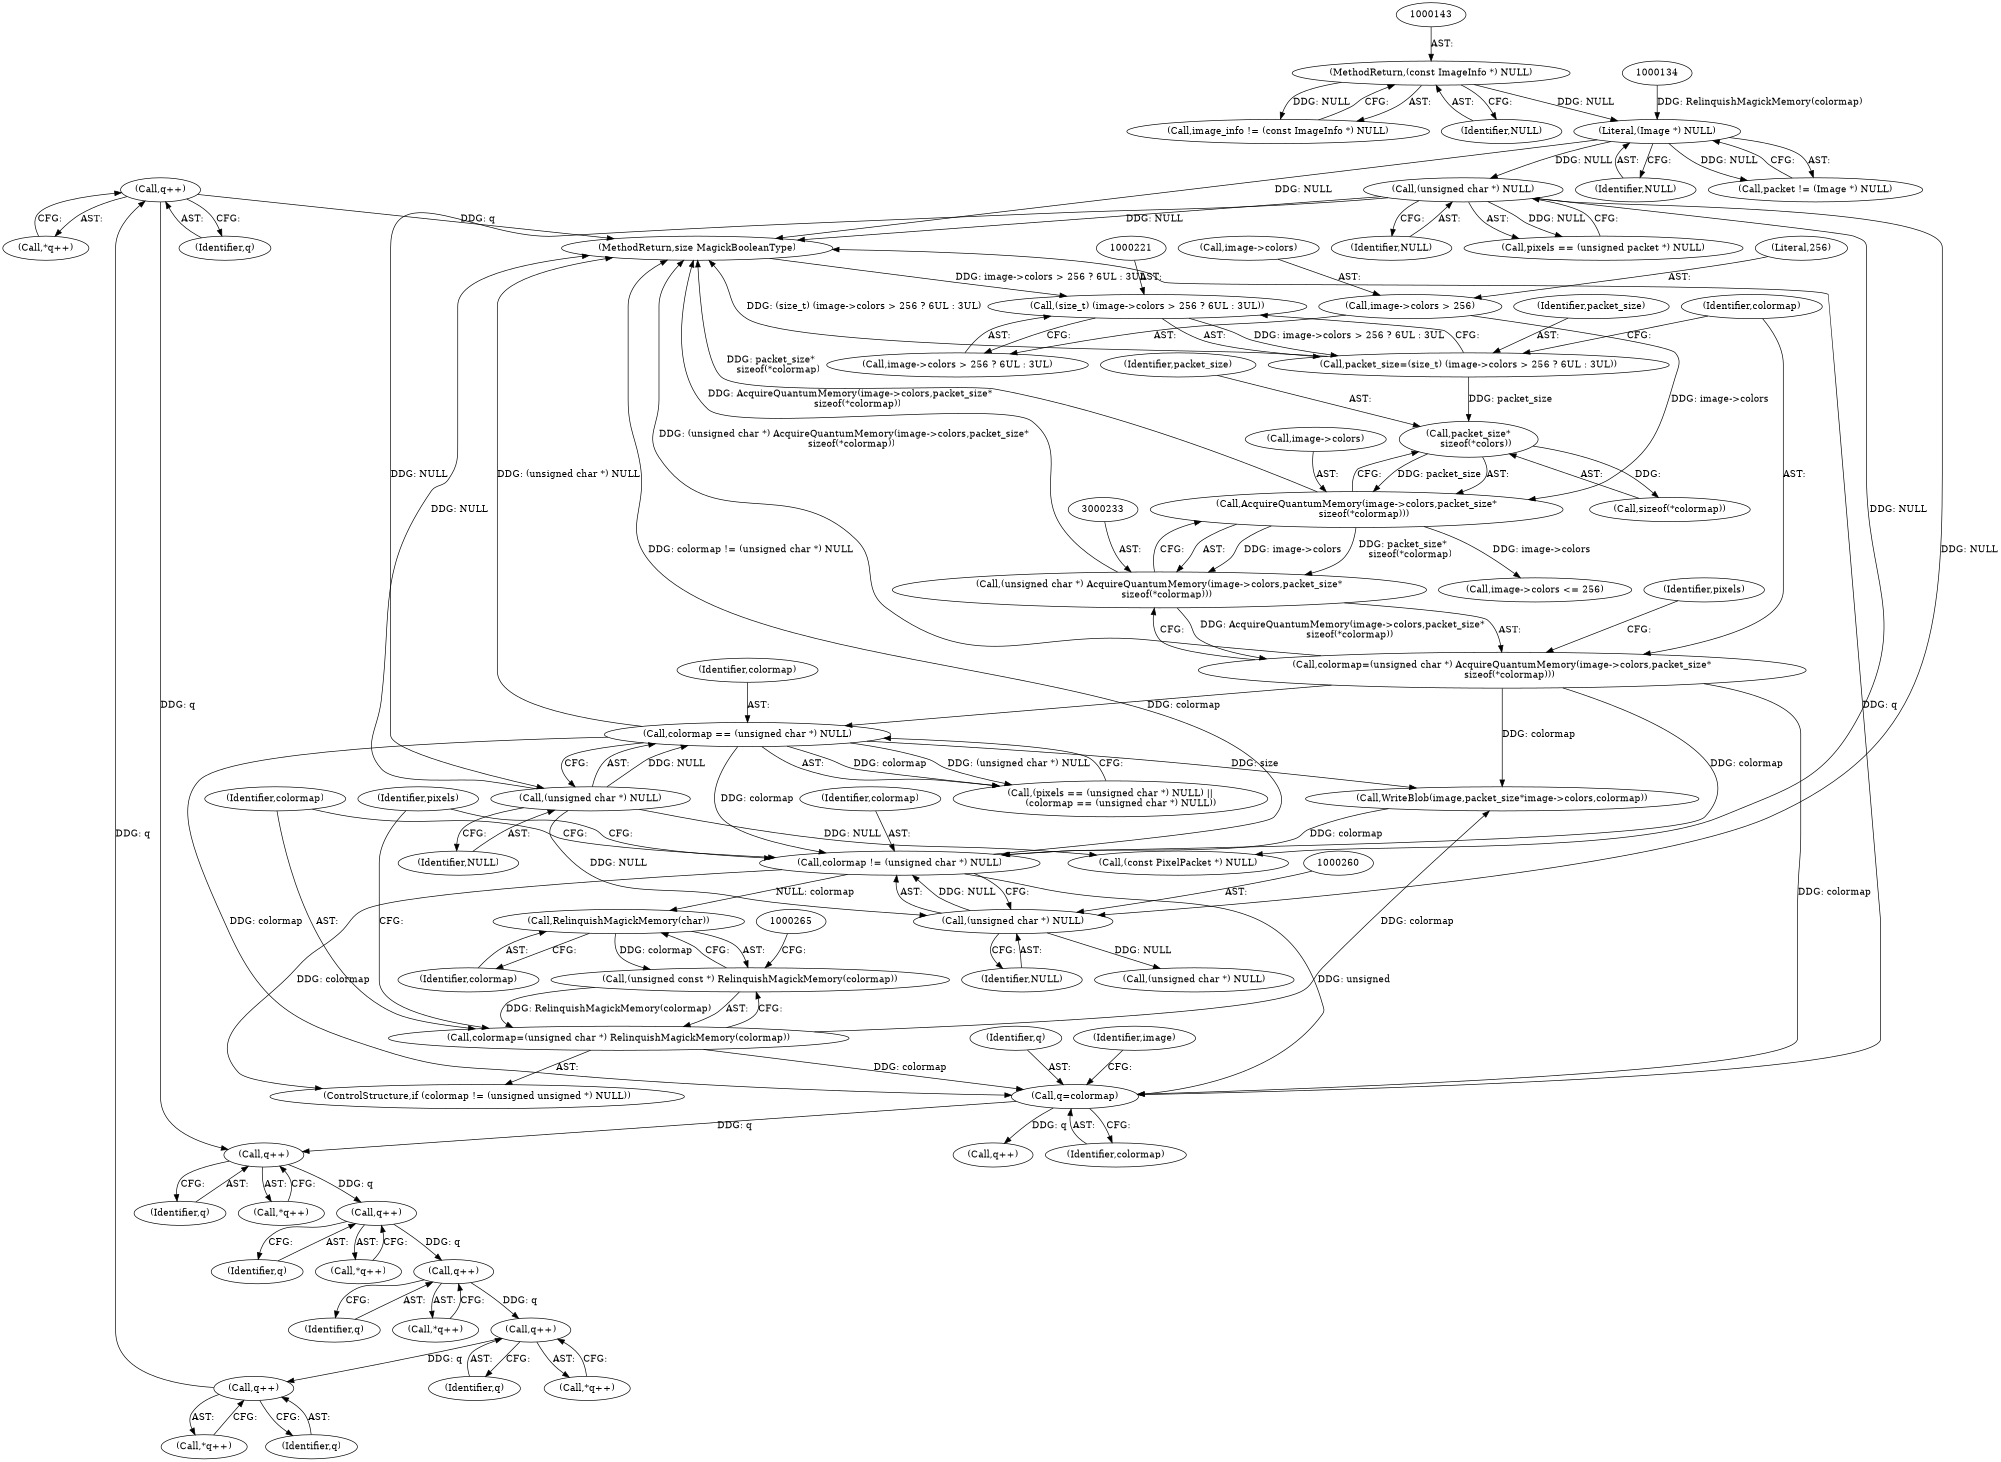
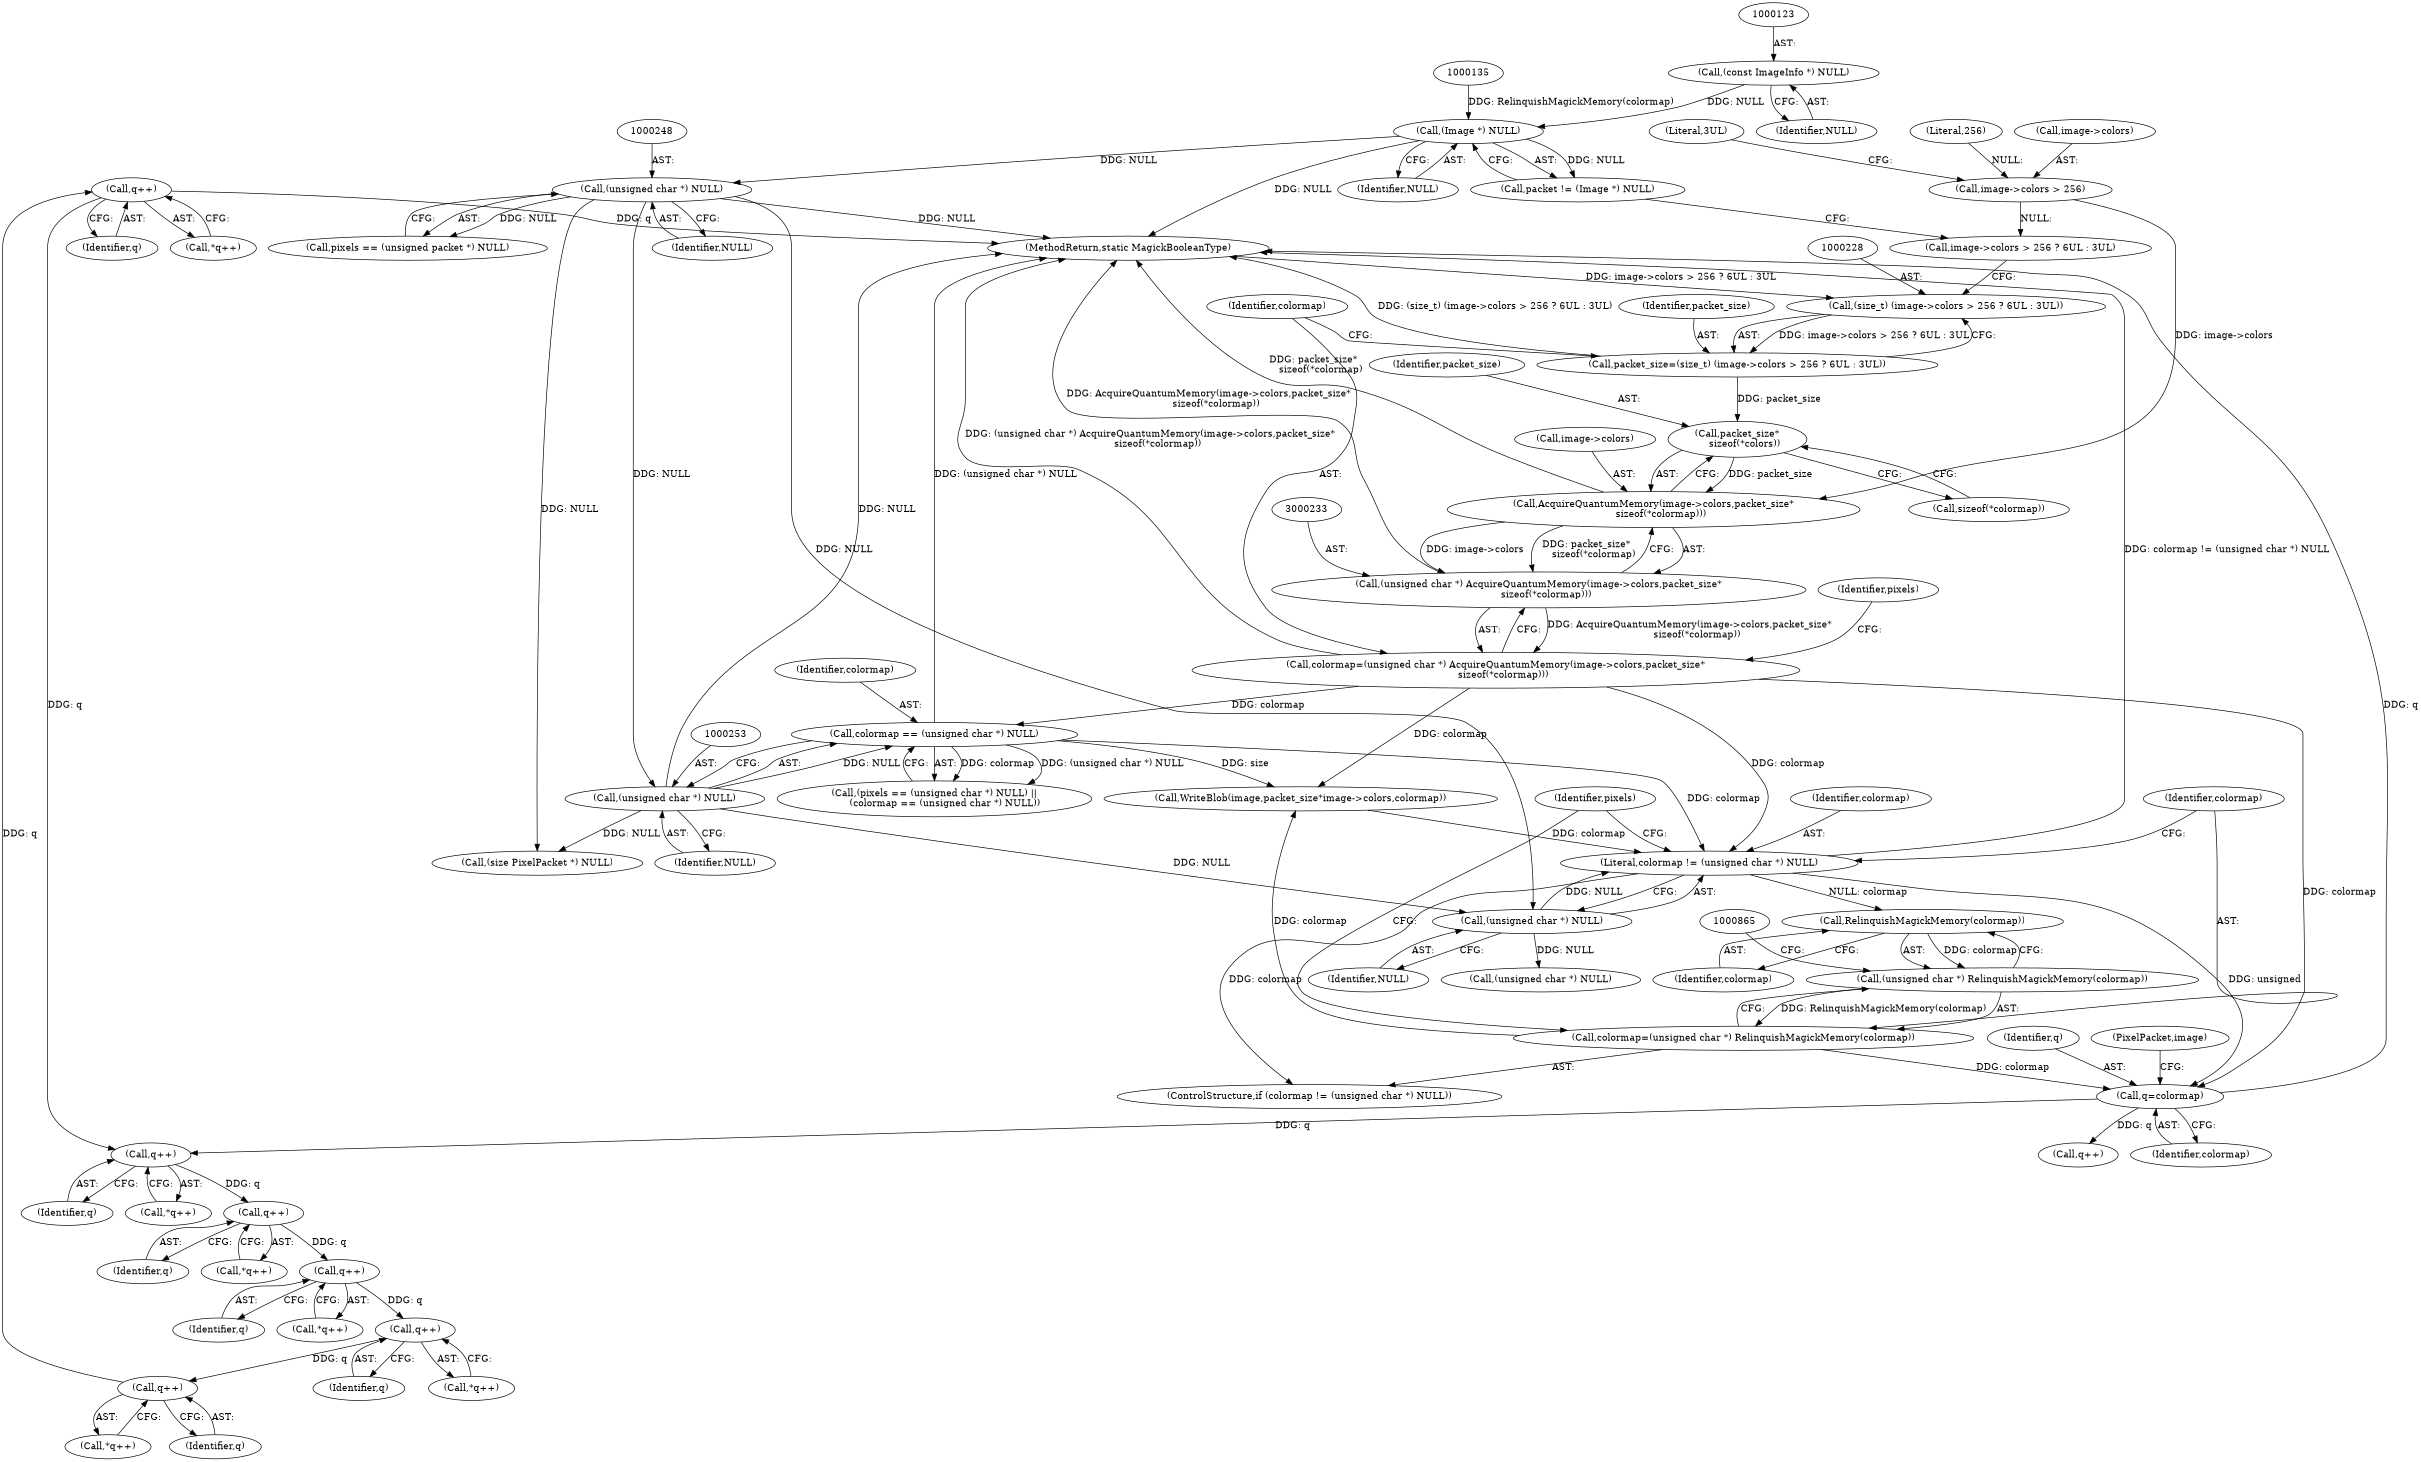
node "1000143": label "1000143" -> "1000123"
node "(MethodReturn,(const ImageInfo *) NULL)": label "(MethodReturn,(const ImageInfo *) NULL)" -> "(Call,(const ImageInfo *) NULL)"
node "1000134": label "1000134" -> "1000135"
node "1000248": added
node "(Call,image_info != (const ImageInfo *) NULL)": removed
node "(Literal,(Image *) NULL)": label "(Literal,(Image *) NULL)" -> "(Call,(Image *) NULL)"
node "(Literal,3UL)": added
node "(MethodReturn,size MagickBooleanType)": label "(MethodReturn,size MagickBooleanType)" -> "(MethodReturn,static MagickBooleanType)"
node "1000221": label "1000221" -> "1000228"
edge "(Literal,256)" -> "(Call,image->colors > 256)": label "AST: " -> "NULL: "
edge "(Call,(size_t) (image->colors > 256 ? 6UL : 3UL))" -> "(Call,image->colors > 256 ? 6UL : 3UL)": now "(Call,packet != (Image *) NULL)" -> "(Call,image->colors > 256 ? 6UL : 3UL)"
edge "(Call,image->colors > 256 ? 6UL : 3UL)" -> "(Call,(size_t) (image->colors > 256 ? 6UL : 3UL))": label "AST: " -> "CFG: "
edge "(Call,image->colors > 256)" -> "(Call,image->colors > 256 ? 6UL : 3UL)": label "AST: " -> "NULL: "
edge "(Call,sizeof(*colormap))" -> "(Call,packet_size* sizeof(*colors))": label "AST: " -> "CFG: "
edge "(Call,packet_size* sizeof(*colors))" -> "(Call,sizeof(*colormap))": label "DDG: " -> "CFG: "
node "(Call,image->colors <= 256)": removed
node "1000253": added
node "(Call,colormap != (unsigned char *) NULL)": label "(Call,colormap != (unsigned char *) NULL)" -> "(Literal,colormap != (unsigned char *) NULL)"
node "(Call,(const PixelPacket *) NULL)": label "(Call,(const PixelPacket *) NULL)" -> "(Call,(size PixelPacket *) NULL)"
node "1000260": removed
node "(Call,RelinquishMagickMemory(char))": label "(Call,RelinquishMagickMemory(char))" -> "(Call,RelinquishMagickMemory(colormap))"
node "1000265": label "1000265" -> "1000865"
node "(Call,(unsigned const *) RelinquishMagickMemory(colormap))": label "(Call,(unsigned const *) RelinquishMagickMemory(colormap))" -> "(Call,(unsigned char *) RelinquishMagickMemory(colormap))"
edge "(Call,colormap == (unsigned char *) NULL)" -> "(Call,q=colormap)": removed, label "DDG: colormap"
node "(Identifier,image)": label "(Identifier,image)" -> "(PixelPacket,image)"
node "(ControlStructure,if (colormap != (unsigned unsigned *) NULL))": label "(ControlStructure,if (colormap != (unsigned unsigned *) NULL))" -> "(ControlStructure,if (colormap != (unsigned char *) NULL))"
